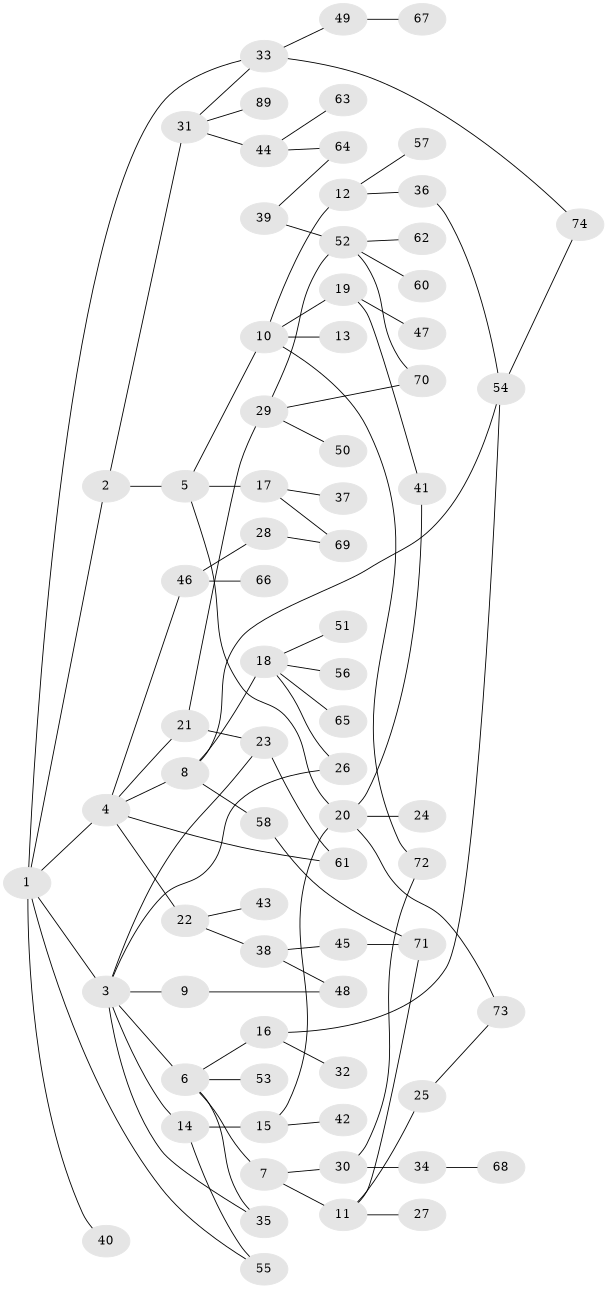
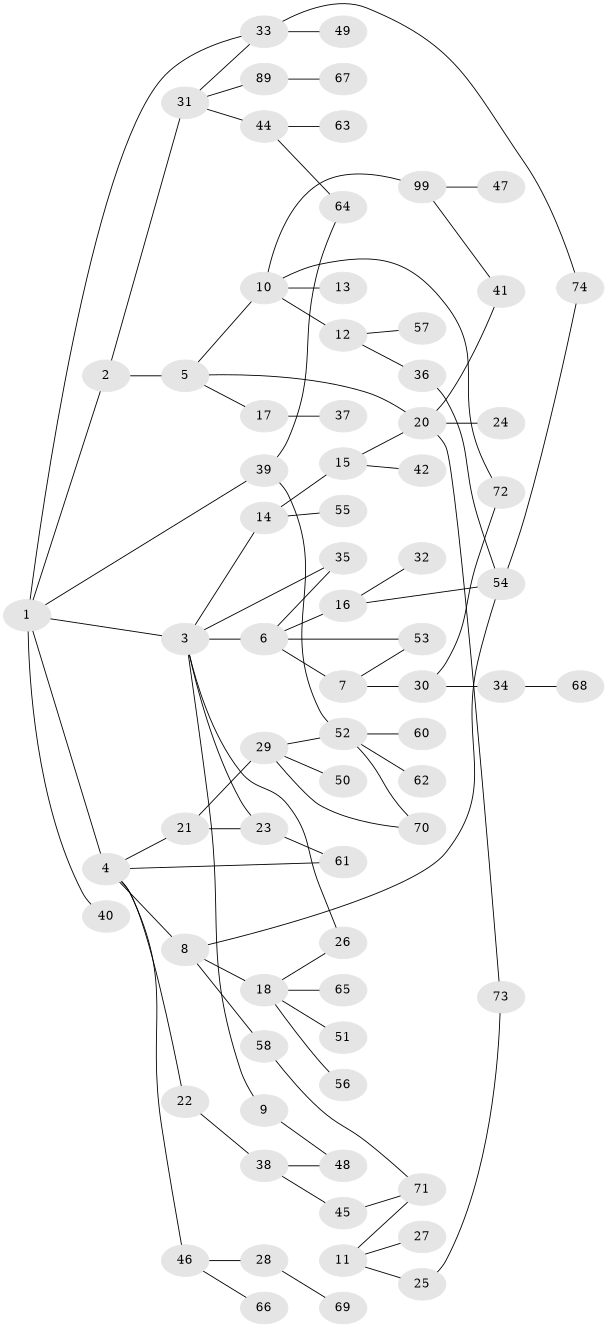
edge "49" -- "67": now "89" -- "67"
node "19": label "19" -> "99"
edge "17" -- "69": removed
node "43": removed
edge "1" -- "55": now "1" -- "39"
edge "7" -- "11": now "7" -- "53"
